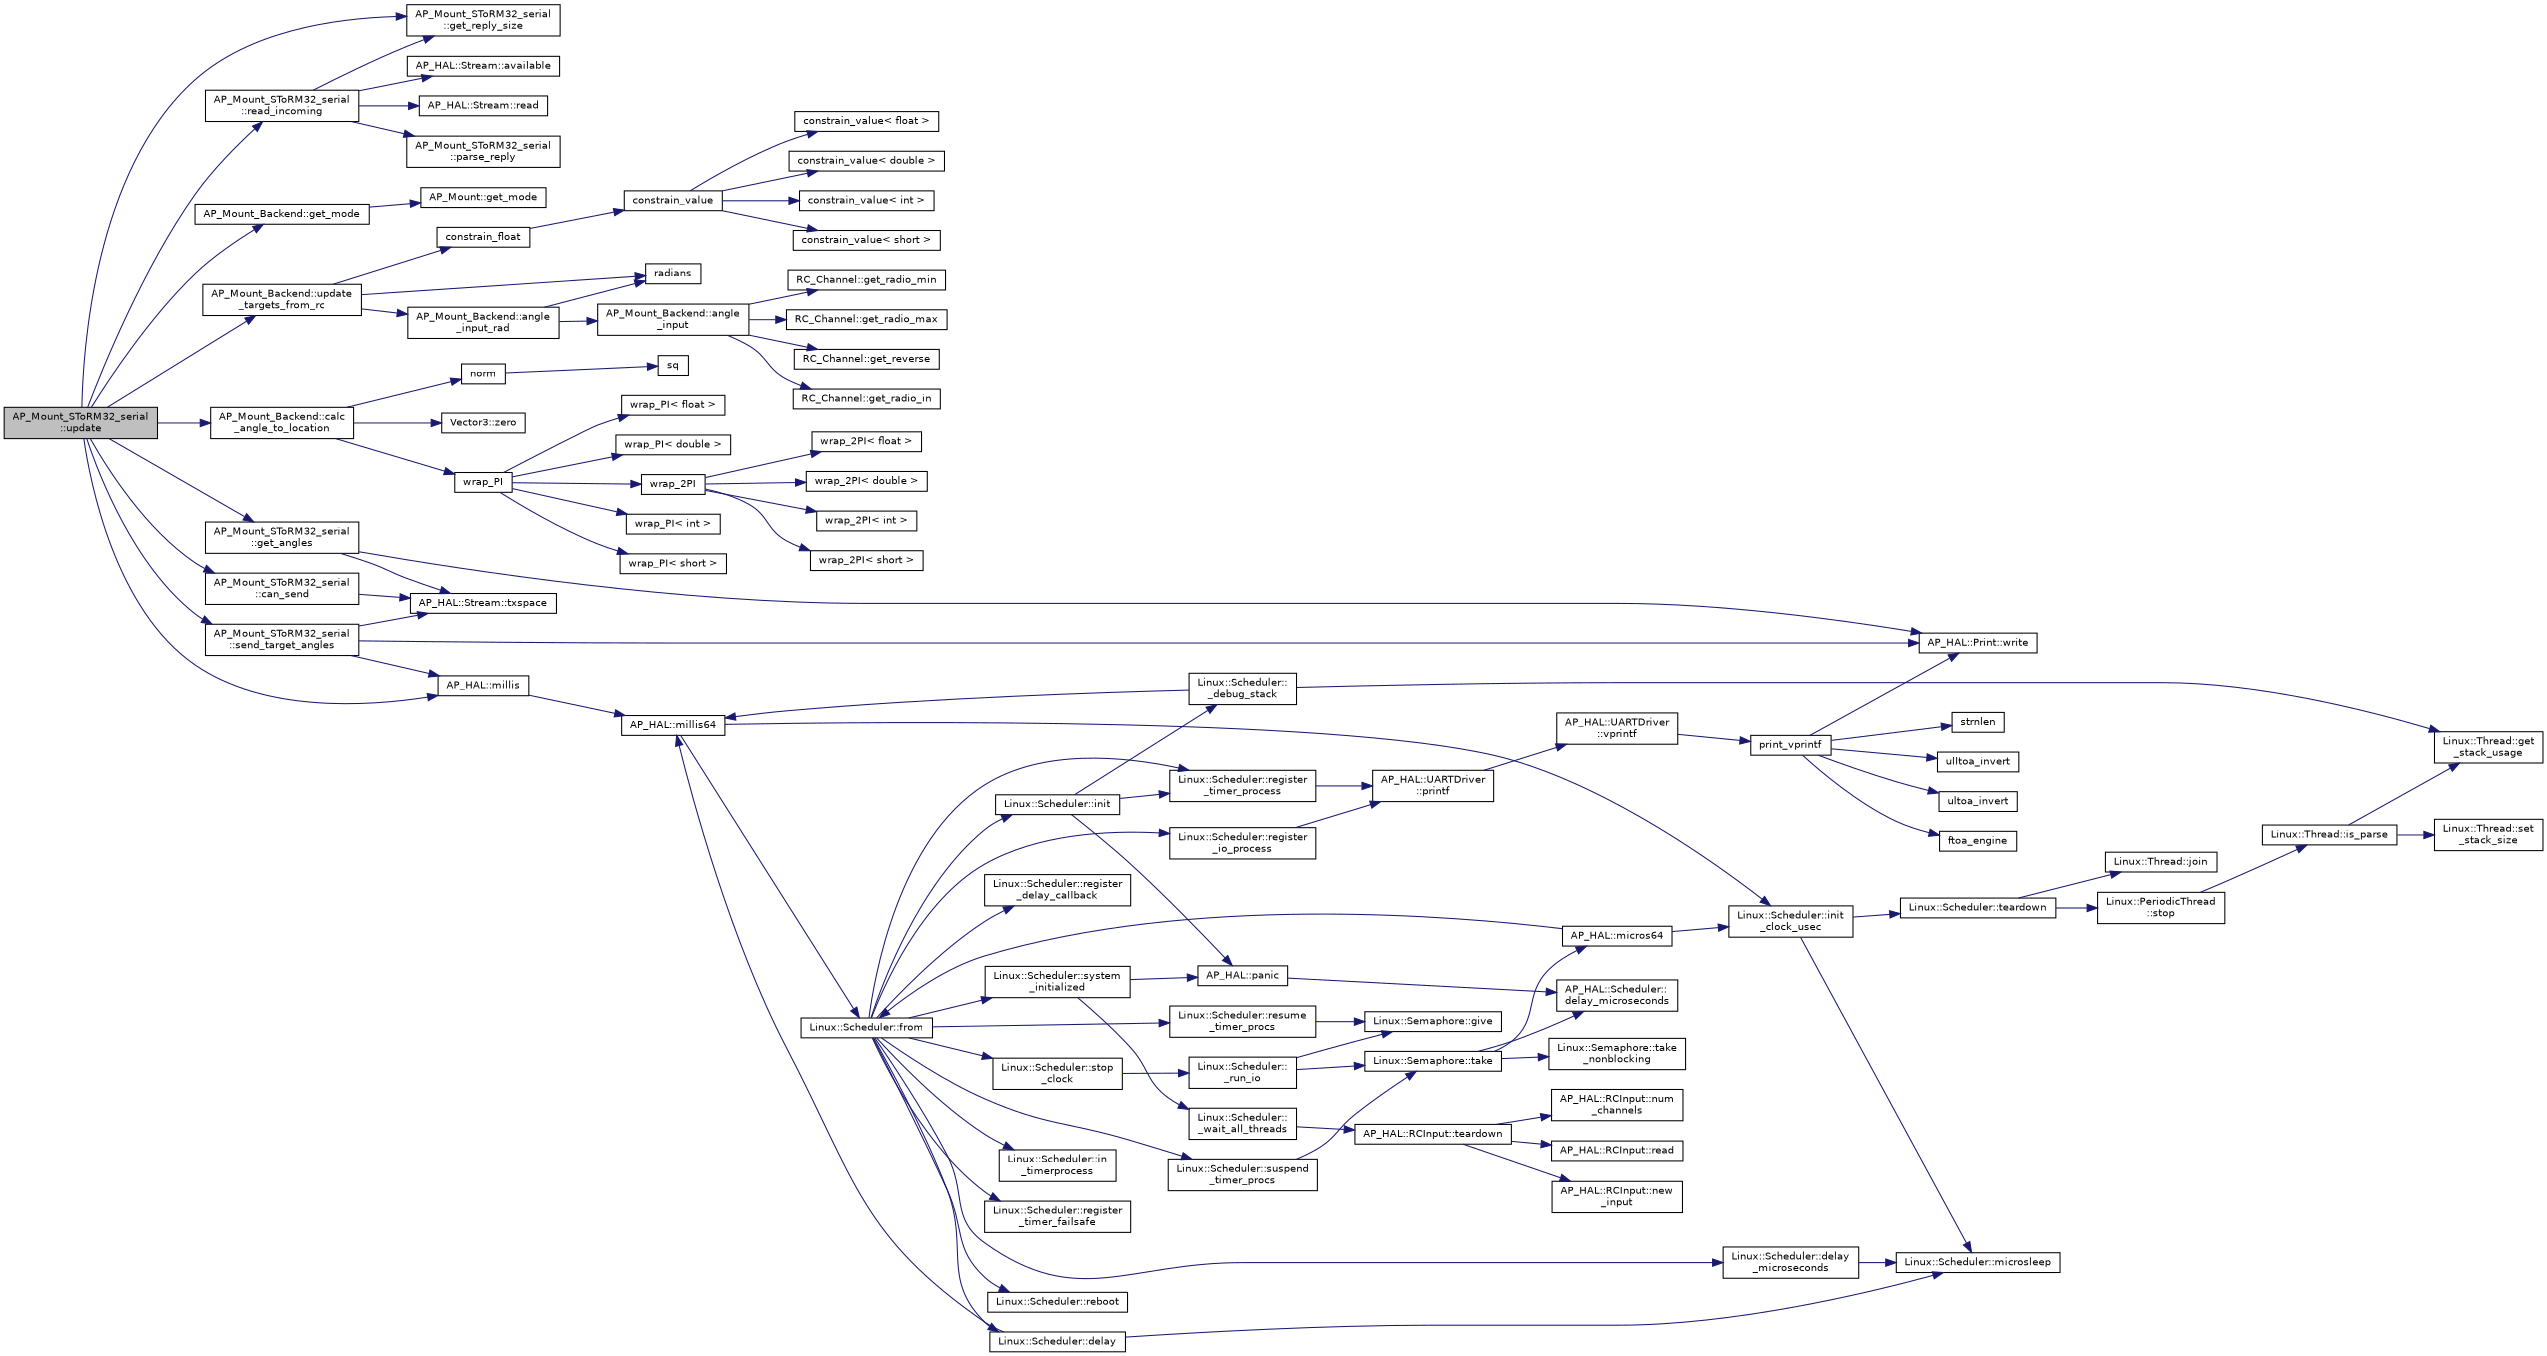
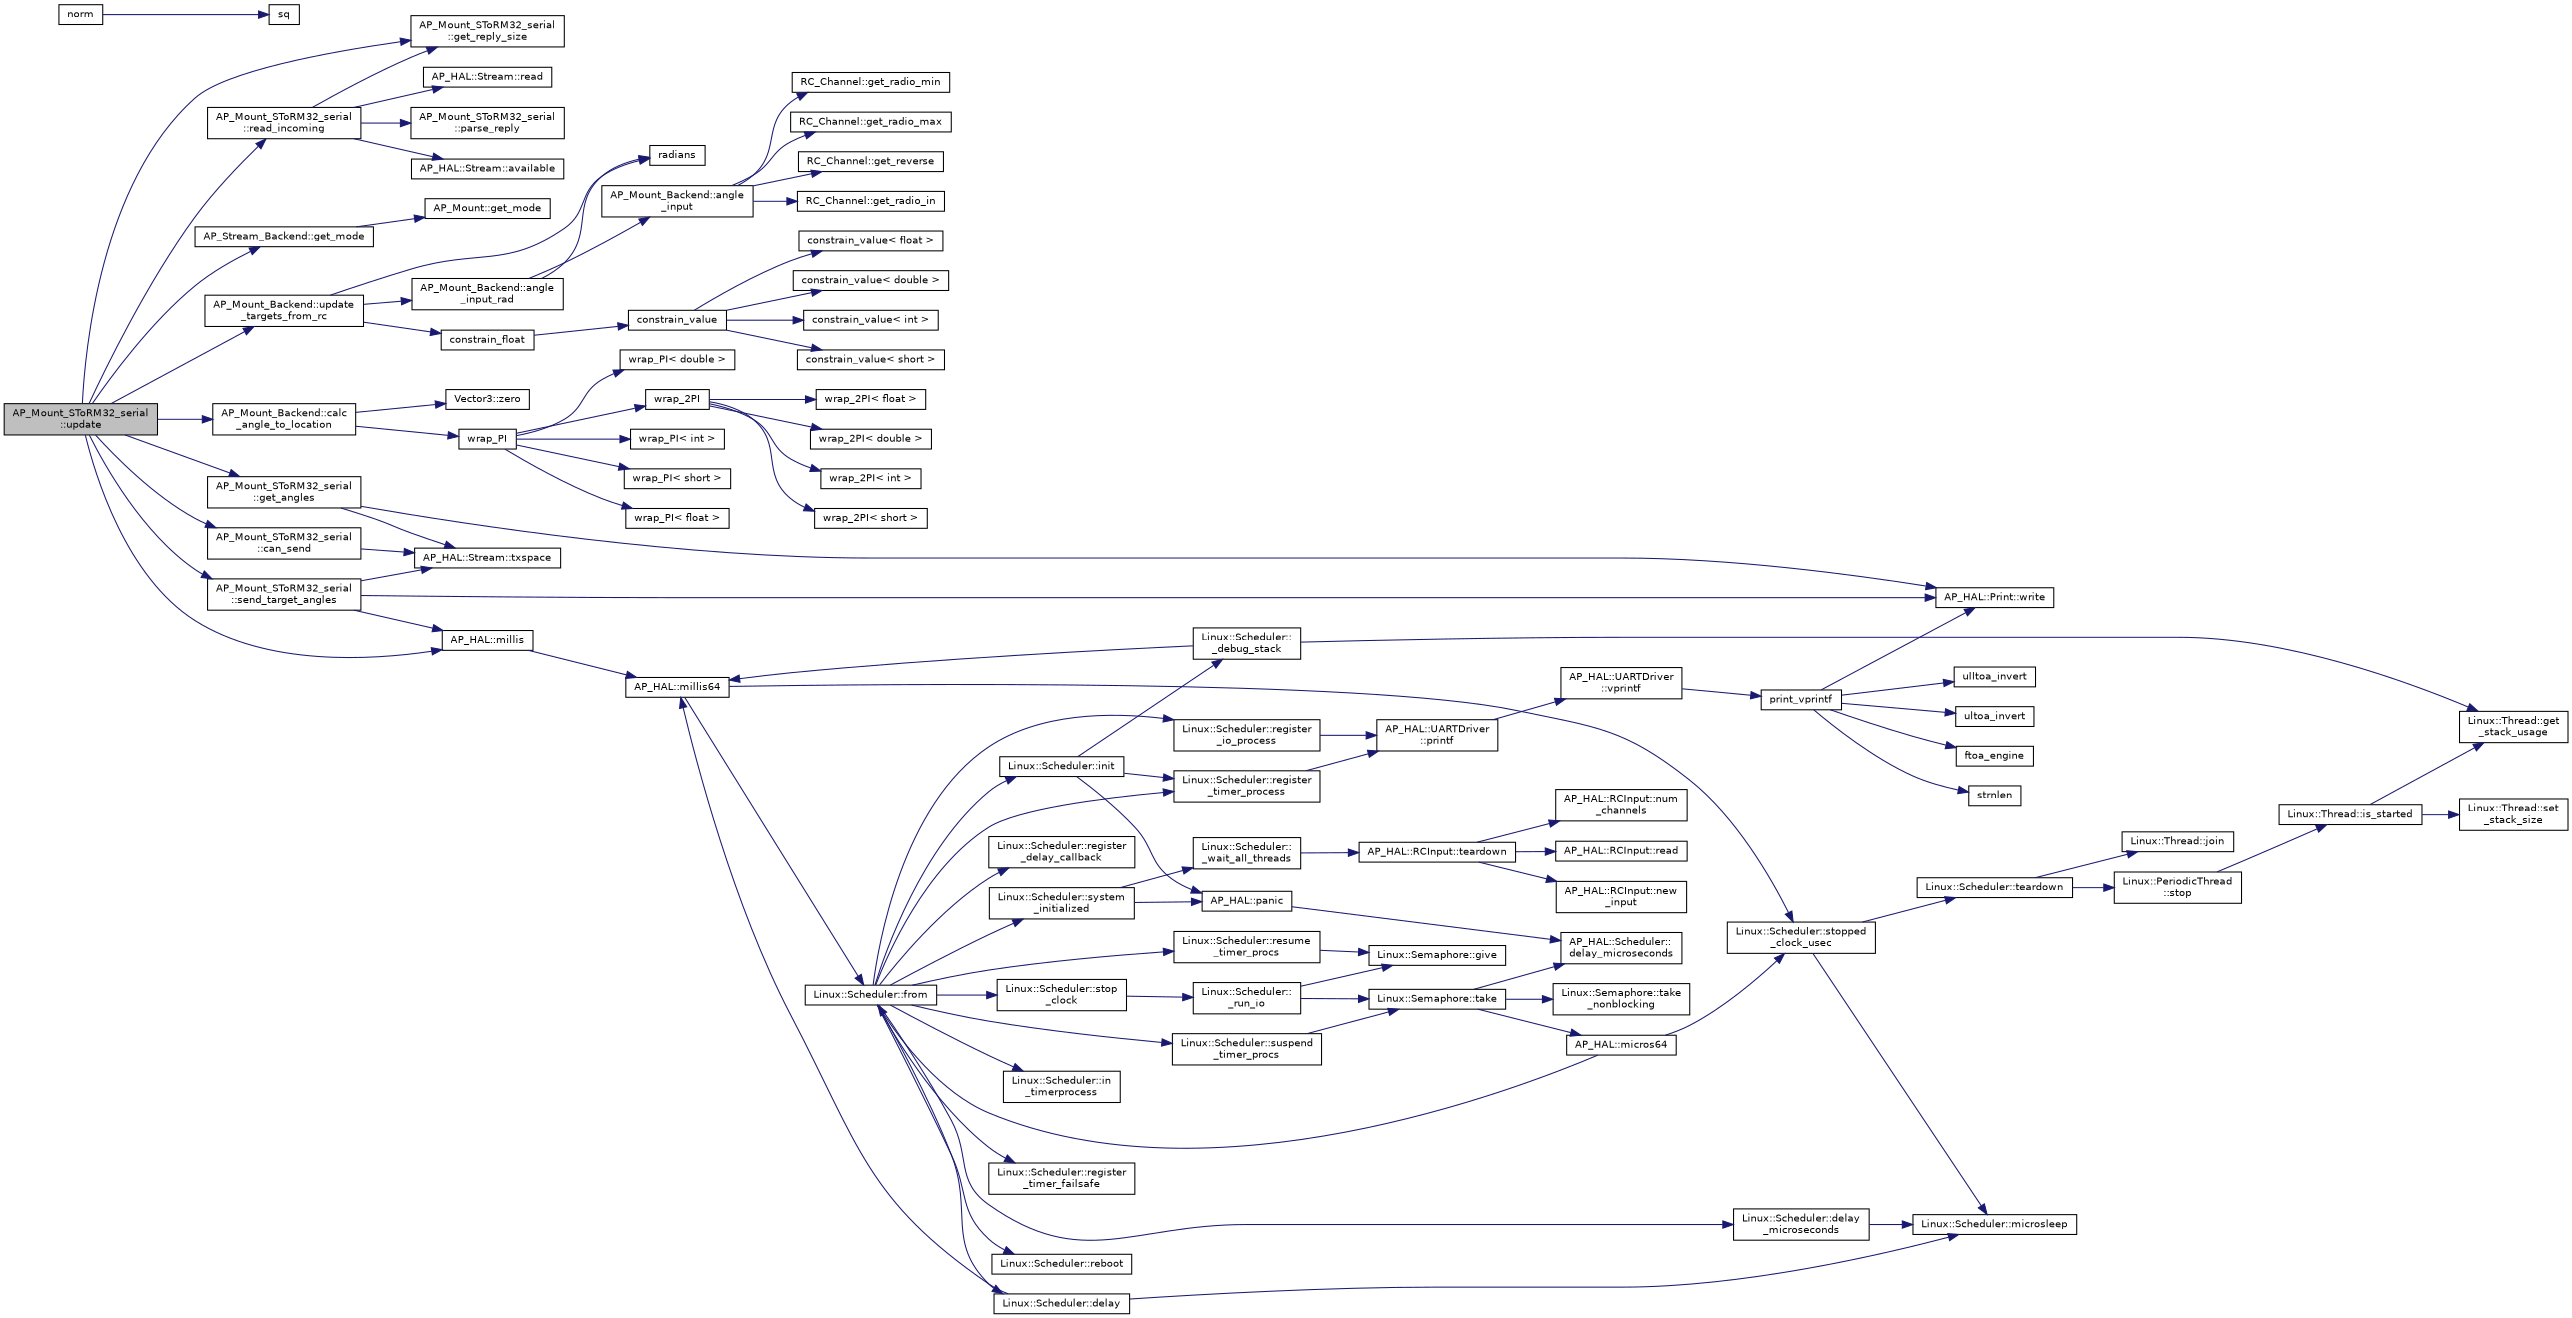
node "AP_Mount_Backend::get_mode": label "AP_Mount_Backend::get_mode" -> "AP_Stream_Backend::get_mode"
edge "AP_Mount_Backend::calc _angle_to_location" -> "norm": removed
node "Linux::Thread::is_parse": label "Linux::Thread::is_parse" -> "Linux::Thread::is_started"
node "Linux::Scheduler::init _clock_usec": label "Linux::Scheduler::init _clock_usec" -> "Linux::Scheduler::stopped _clock_usec"
